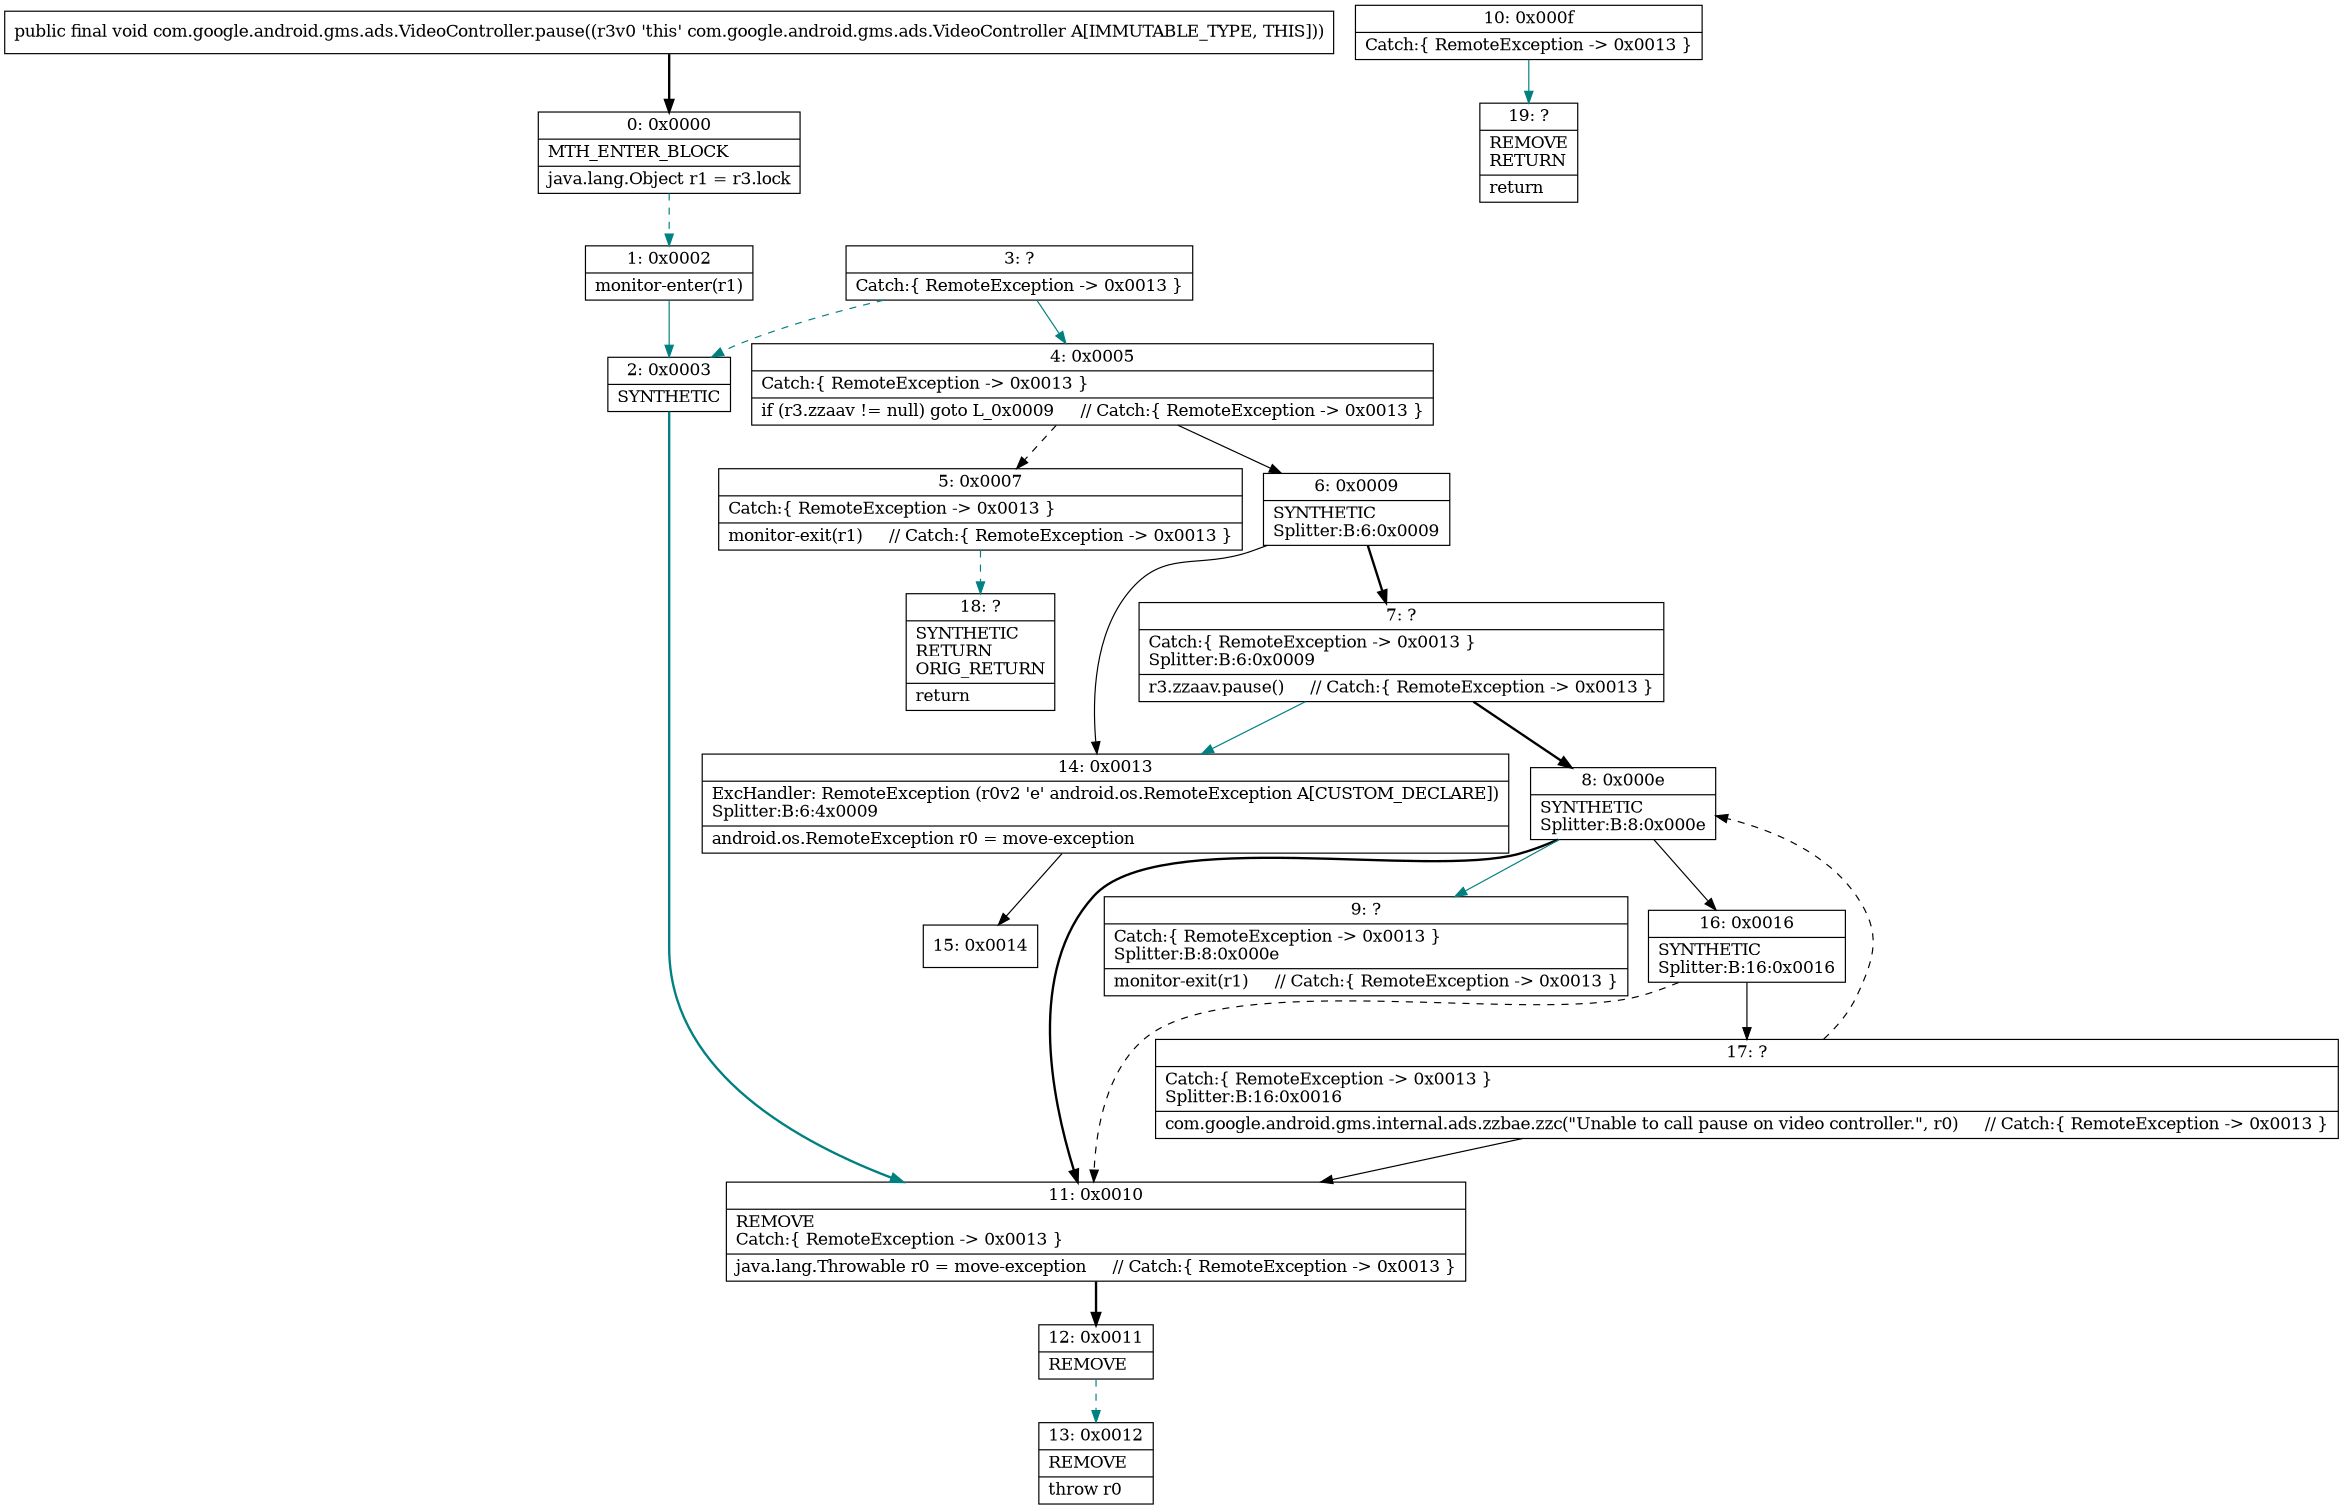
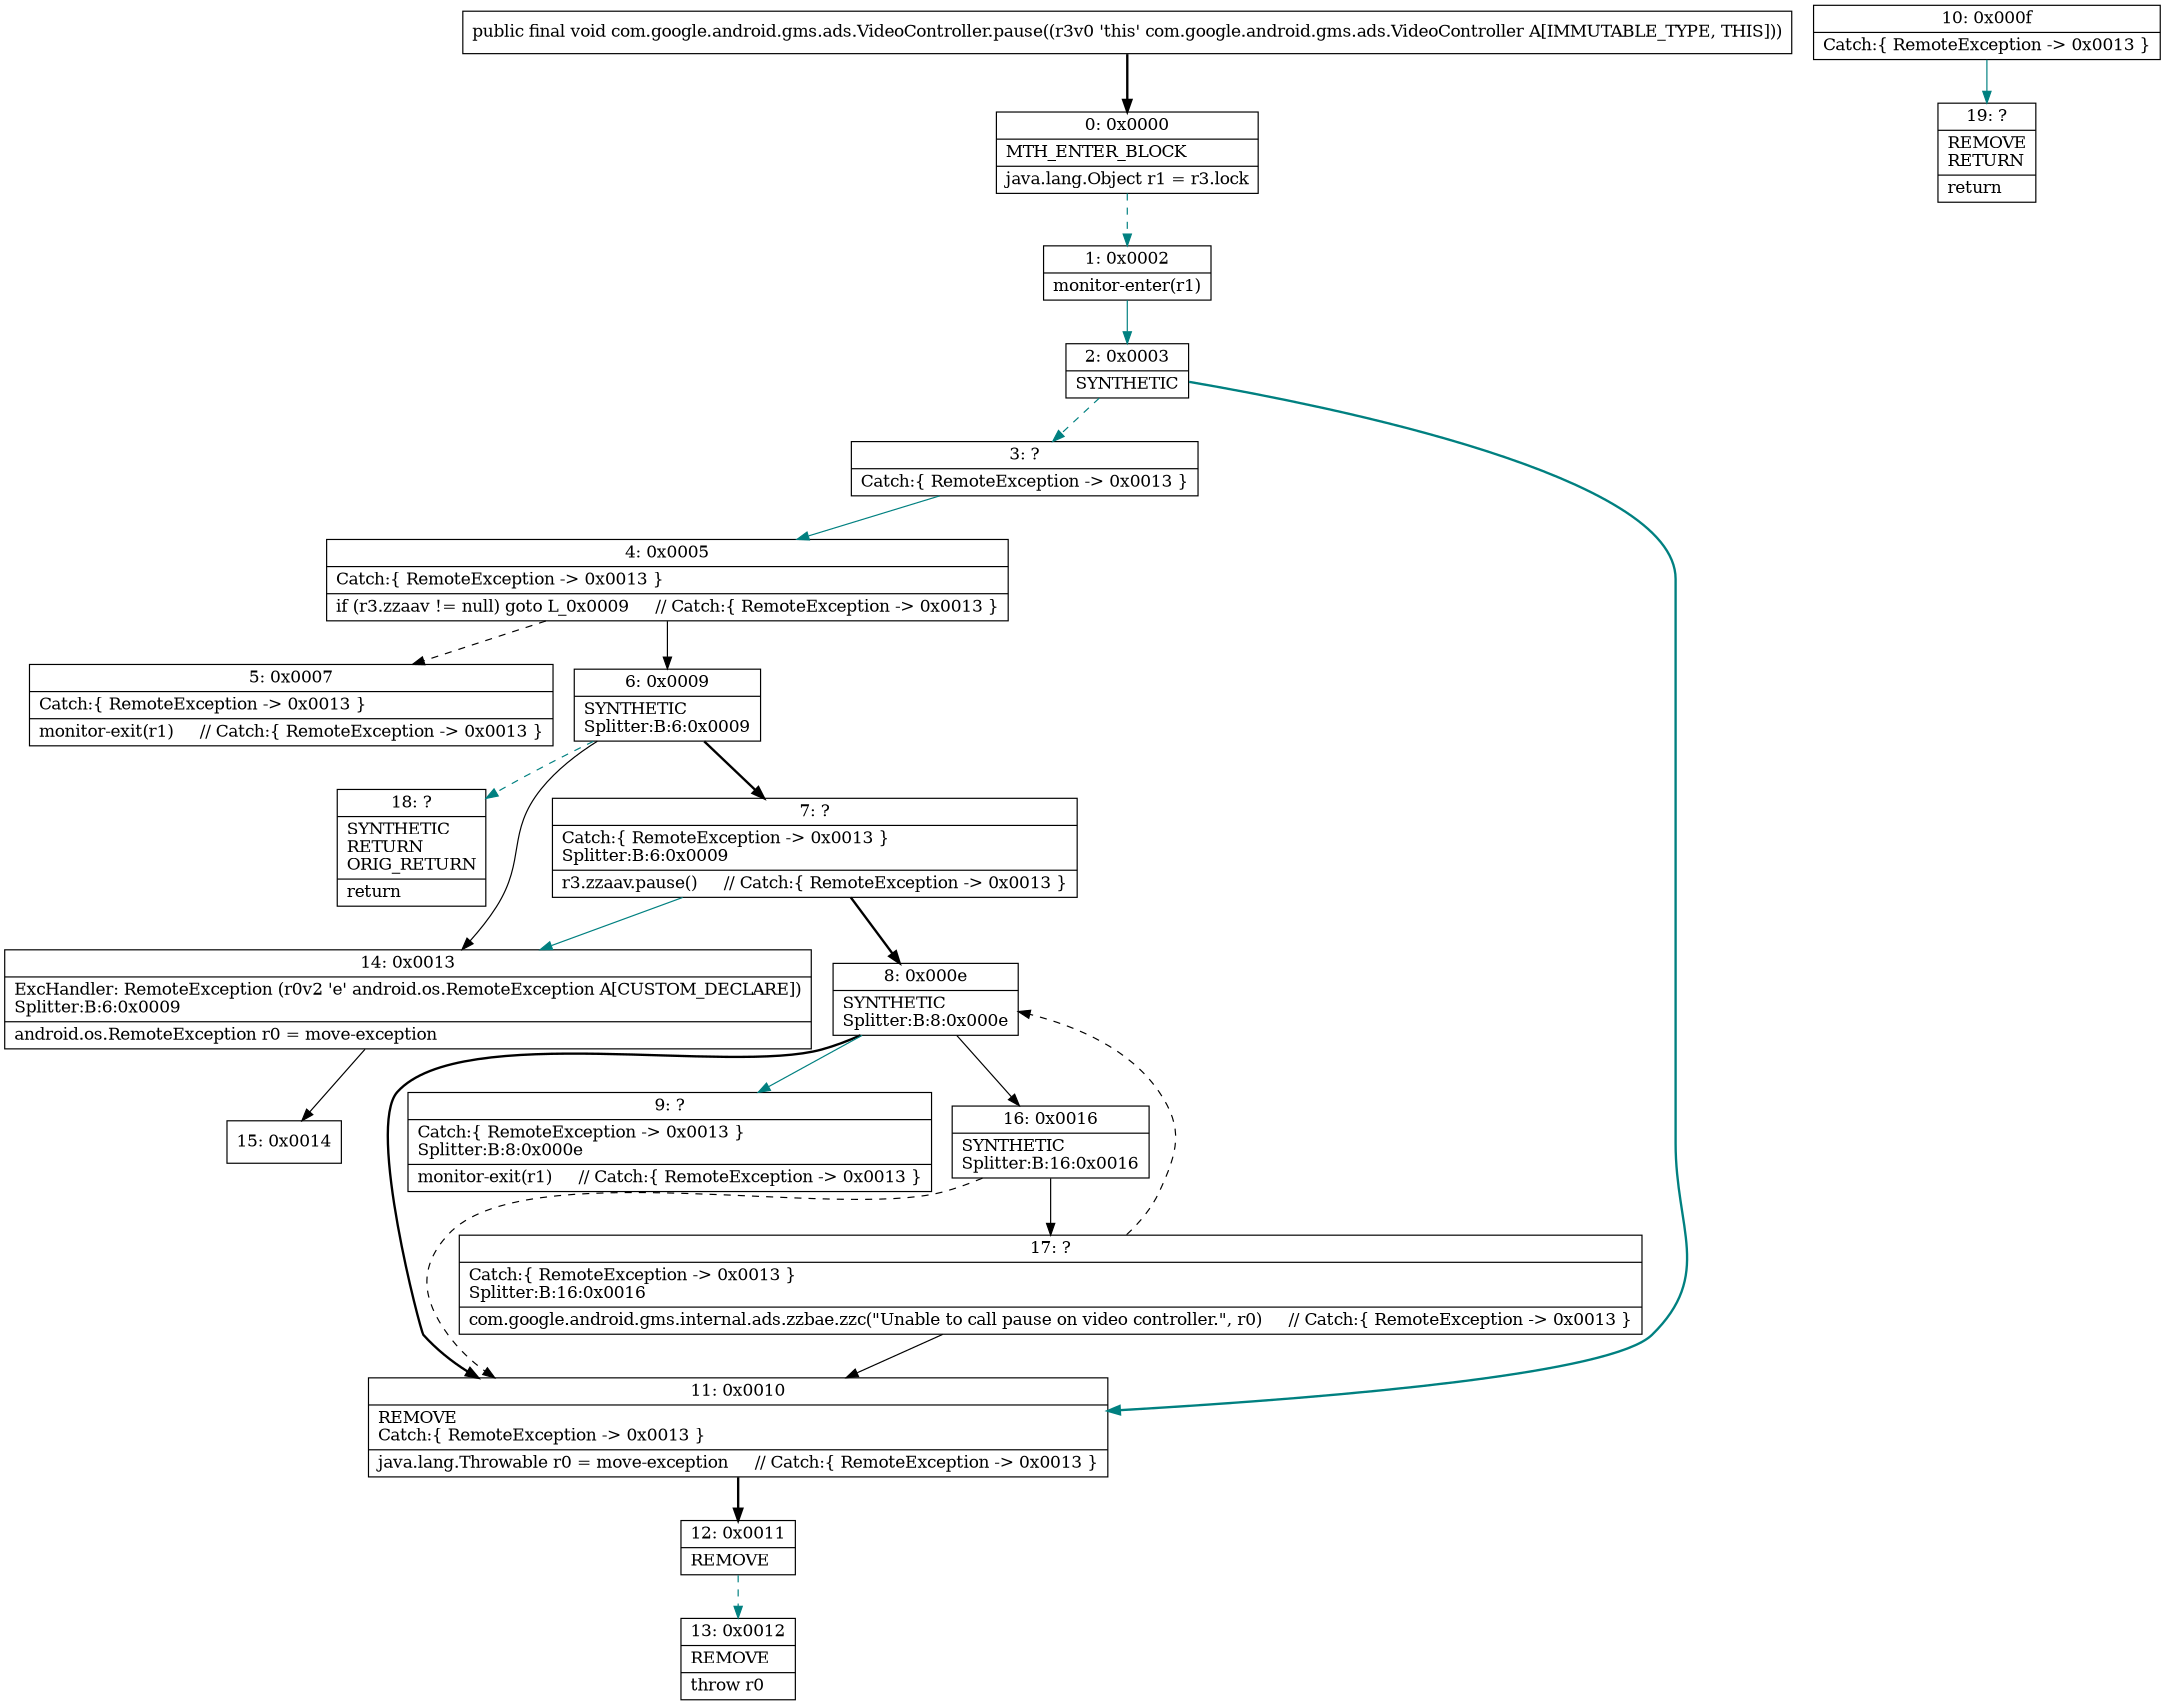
edge "3: ?" -> "2: 0x0003": reversed
edge "5: 0x0007" -> "18: ?": now "6: 0x0009" -> "18: ?"
node "14: 0x0013": text "Splitter:B:6:4x0009" -> "Splitter:B:6:0x0009"
